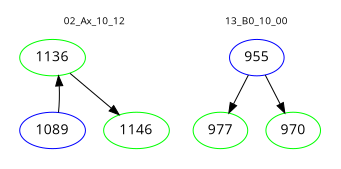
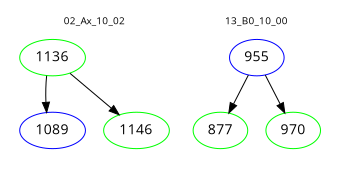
cluster "02_Ax_10_12": label "02_Ax_10_12" -> "02_Ax_10_02"
edge "1089" -> "1136": reversed
node "977": label "977" -> "877"
